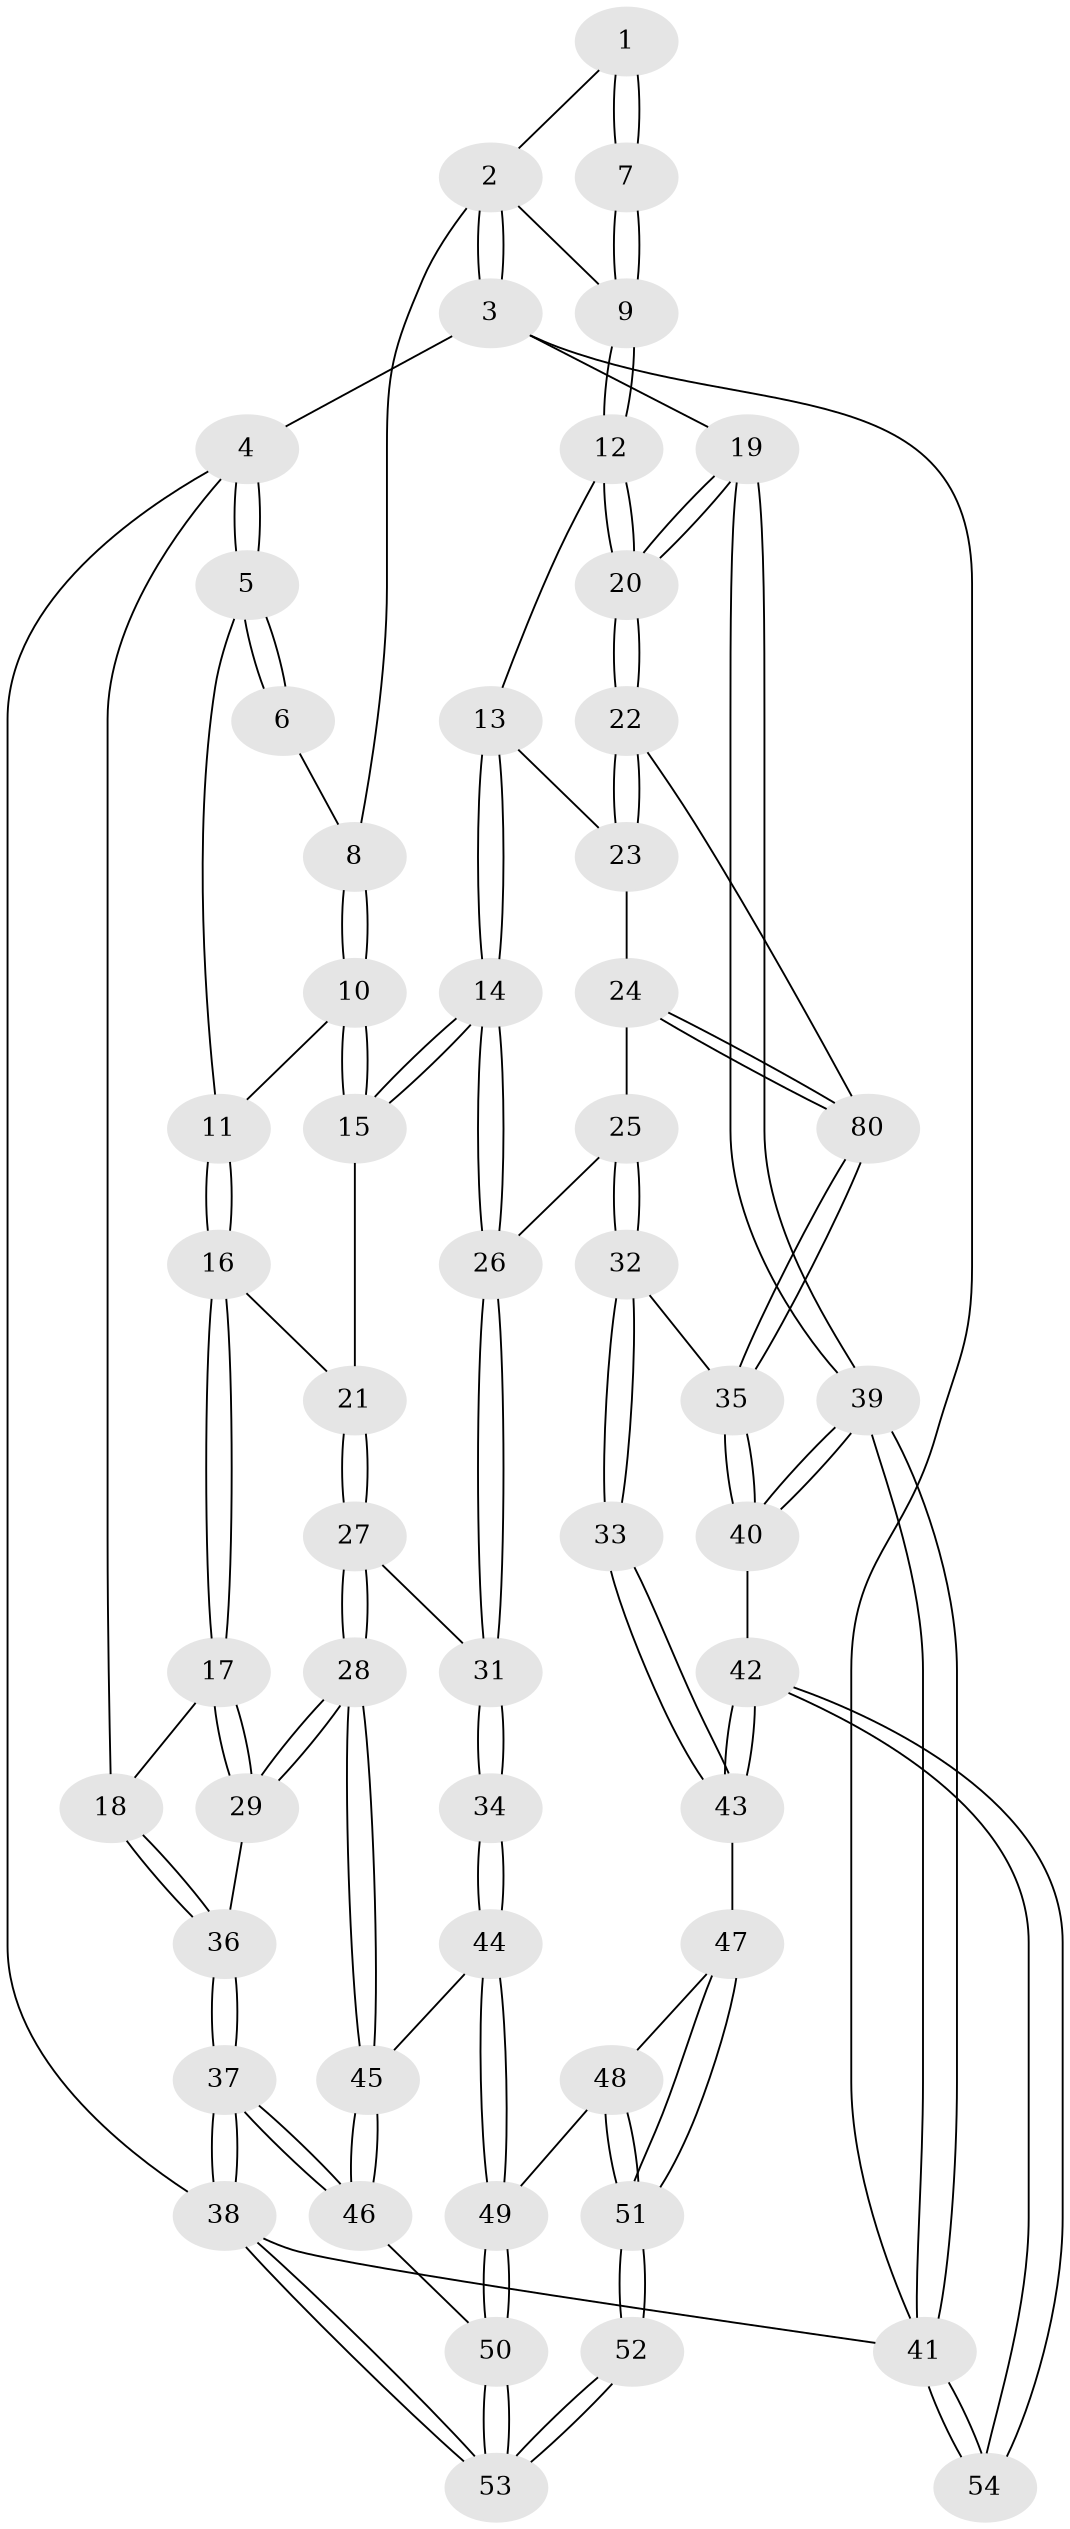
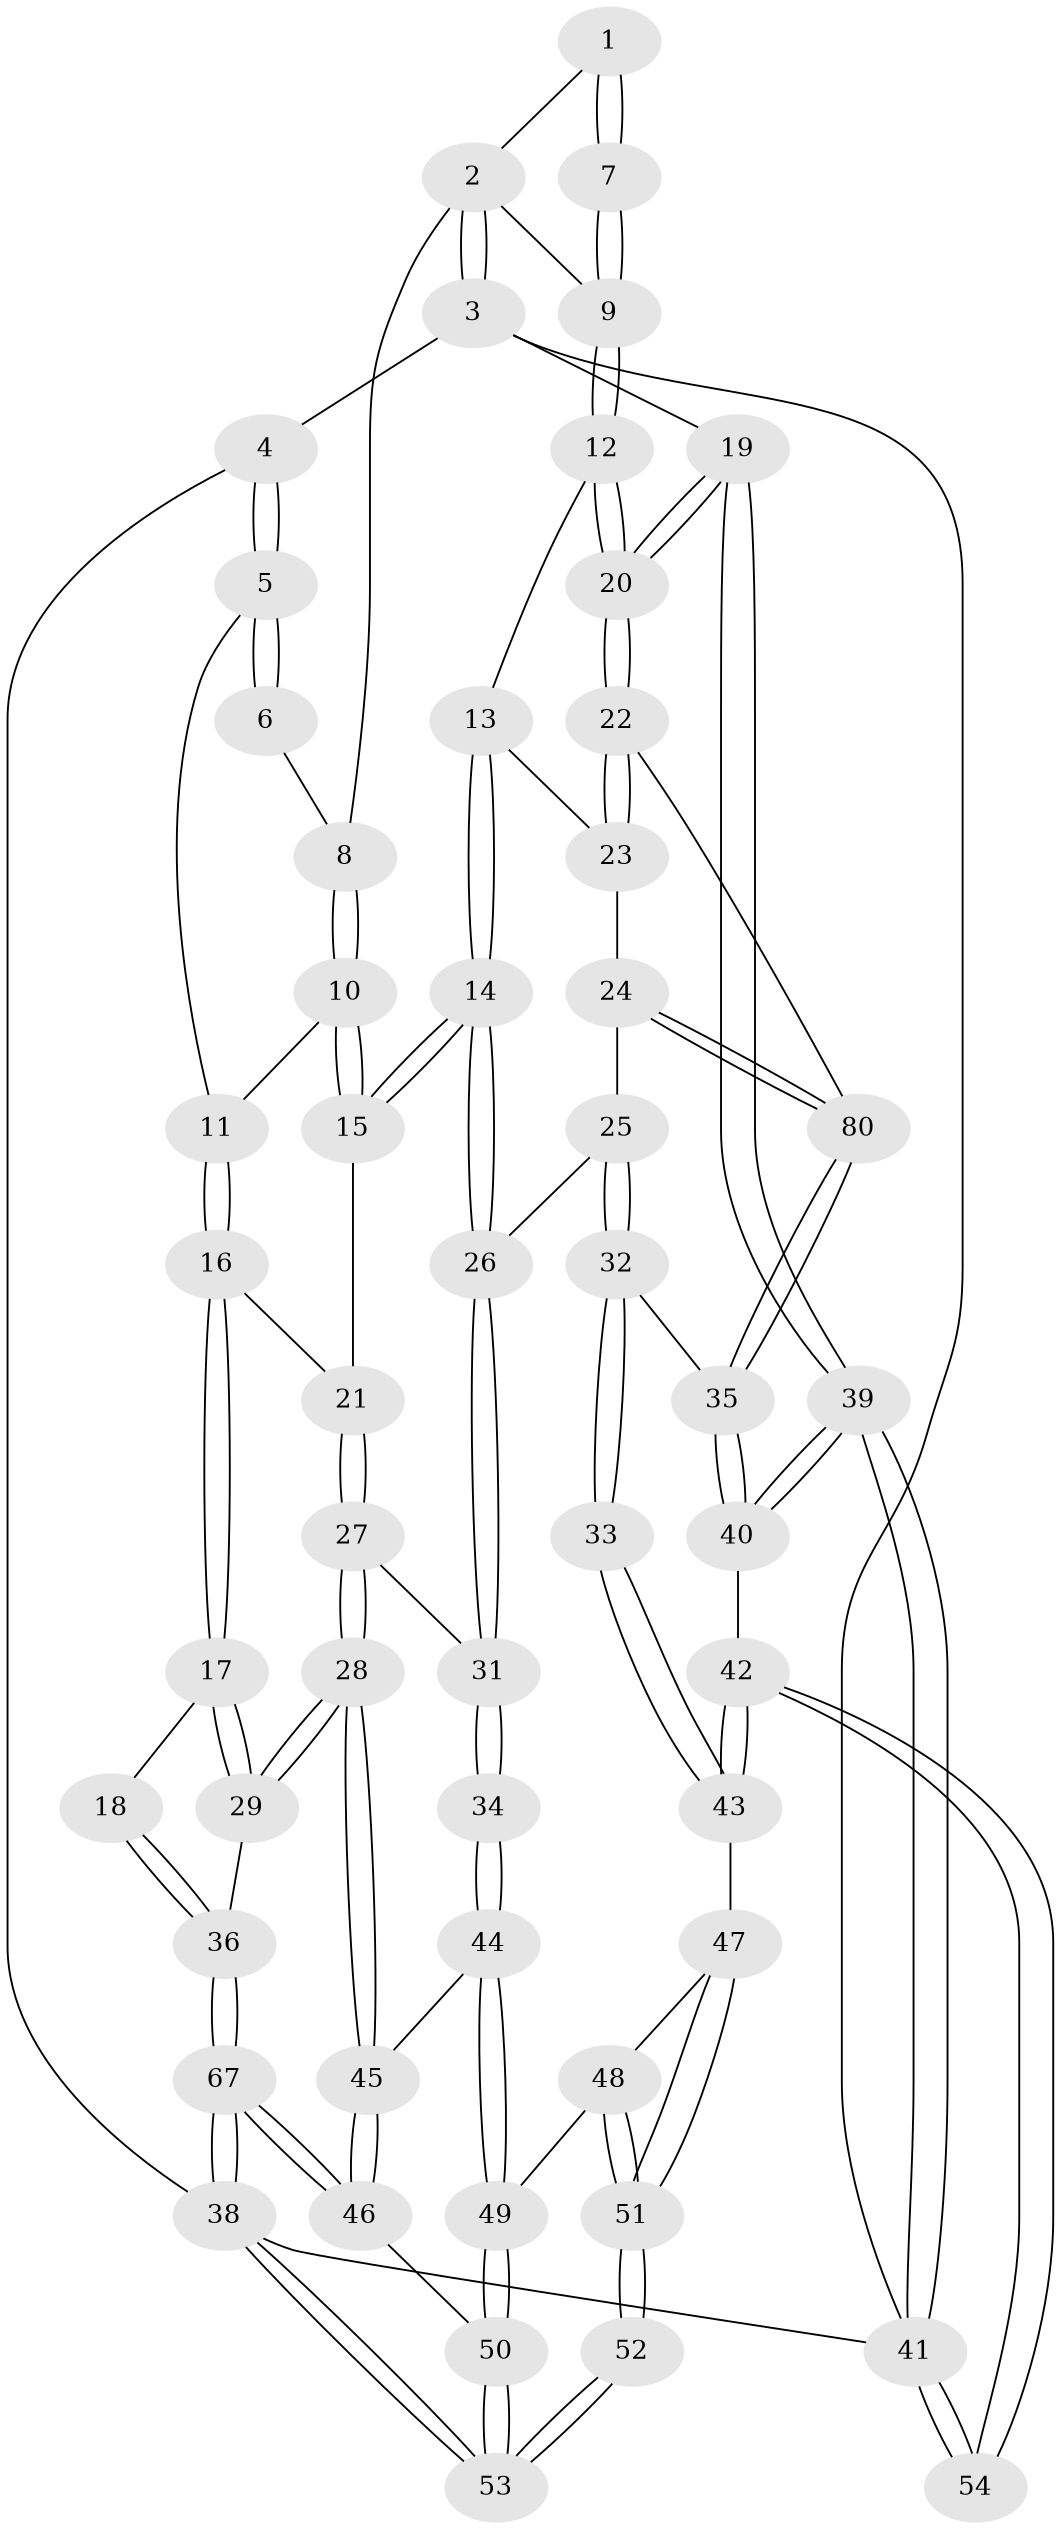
edge "4" -- "18": removed
node "37": label "37" -> "67"
